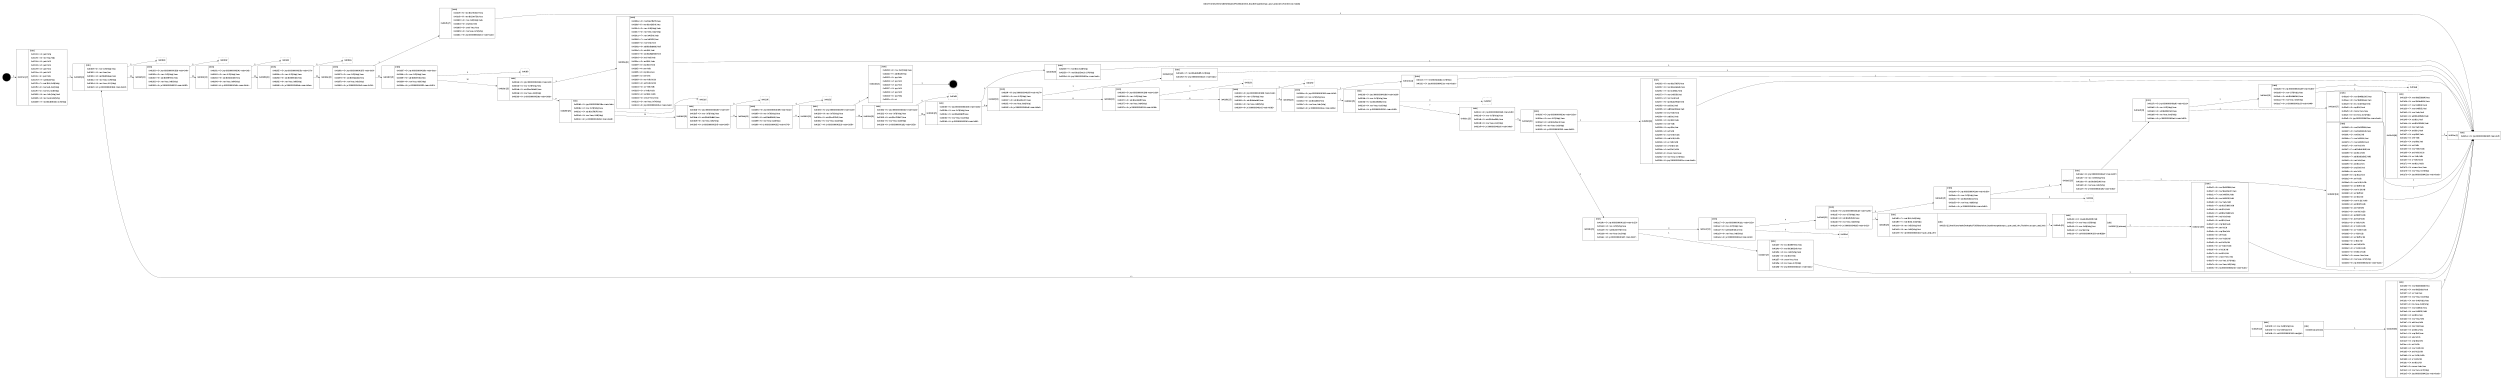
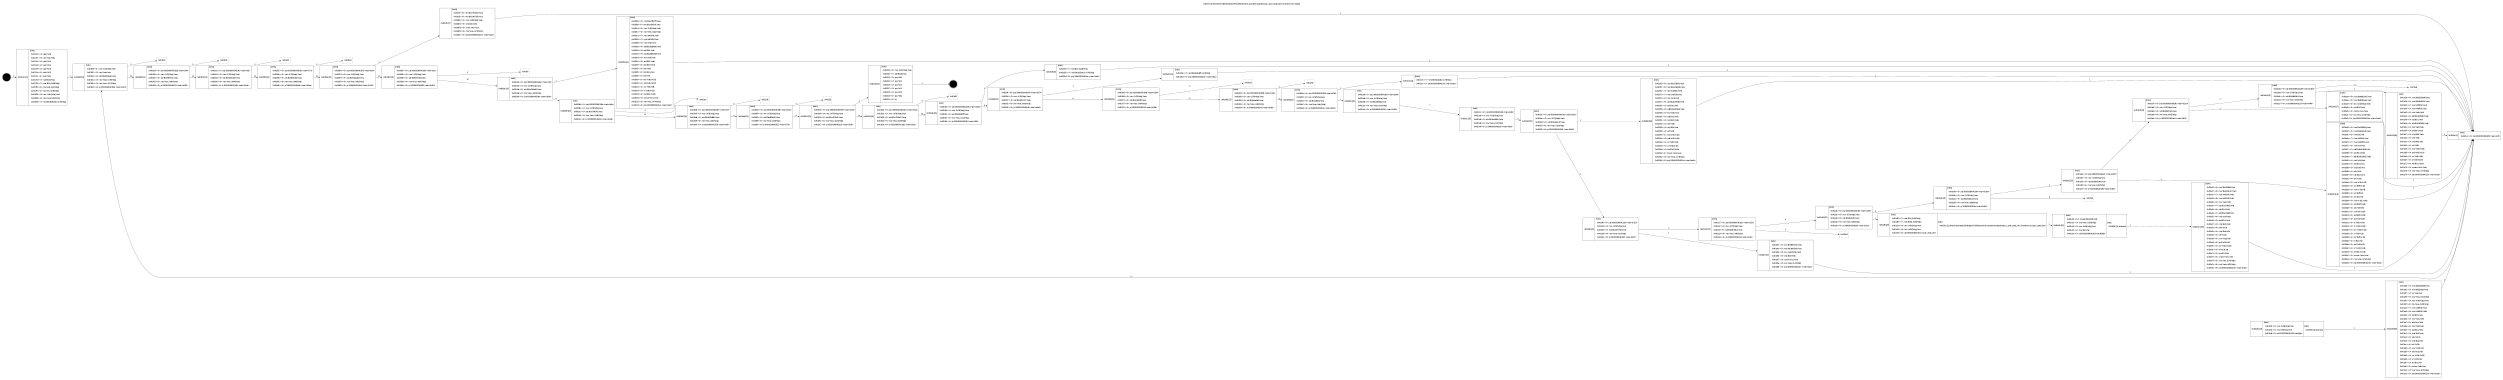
node "0x402161": removed
